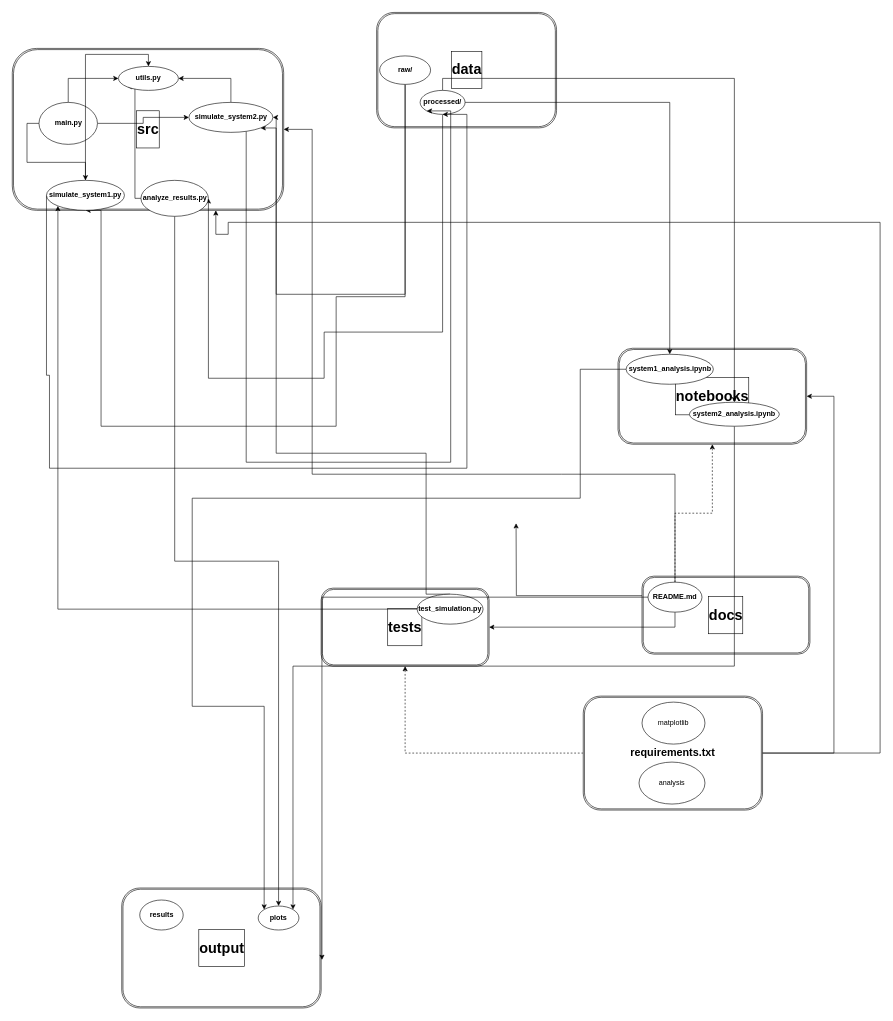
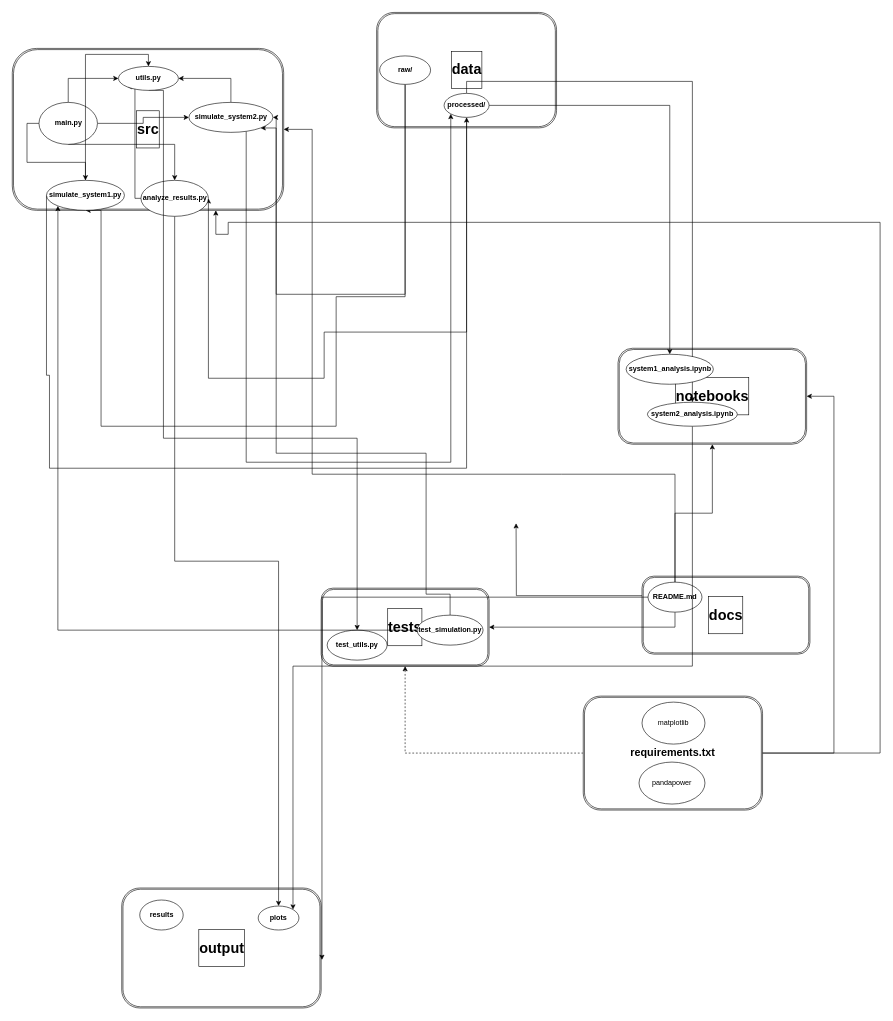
node "processed/": moved (443, 102) -> (467, 105)
edge "main.py" -> "analyze_results.py": added
edge "utils.py" -> "test_utils.py": added
node "system2_analysis.ipynb": moved (735, 414) -> (693, 414)
edge "README.md" -> "notebooks": style dashed -> solid
edge "system1_analysis.ipynb" -> "plots": removed
node "test_simulation.py": moved (450, 609) -> (450, 630)
node "test_utils.py": added
node "analysis": label "analysis" -> "pandapower"
